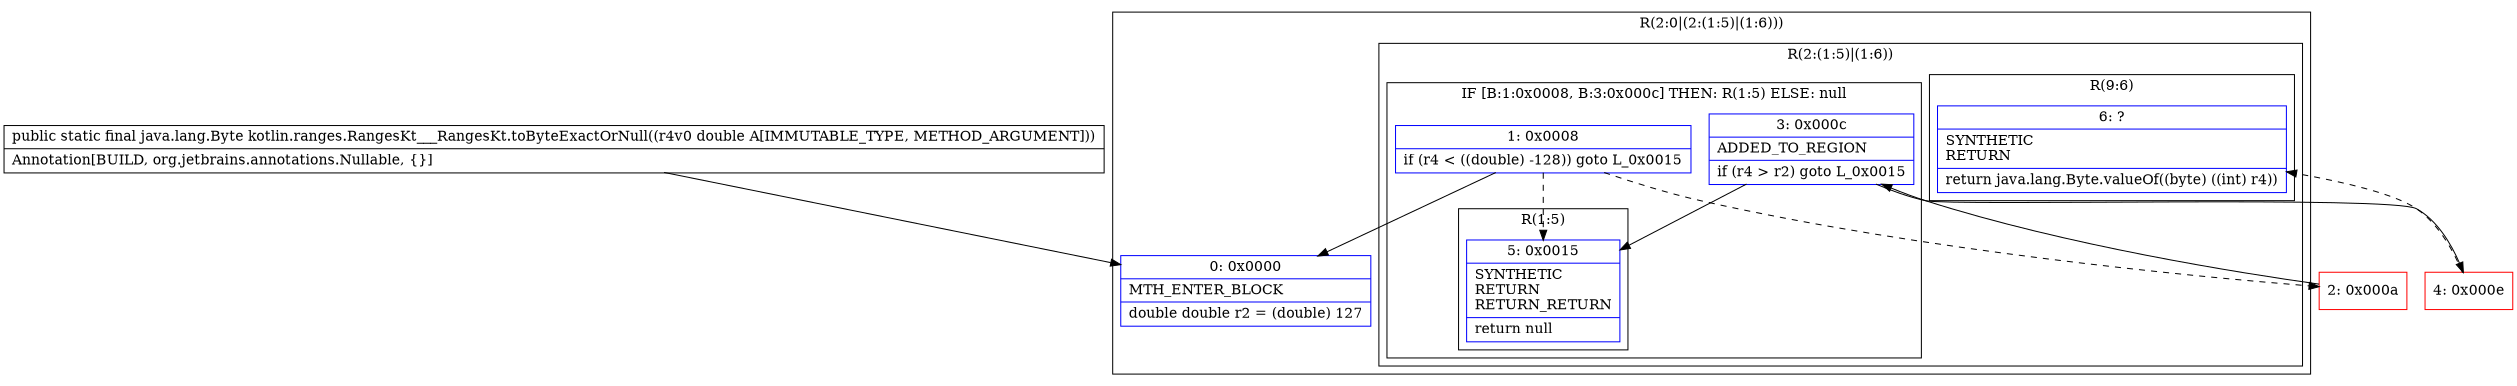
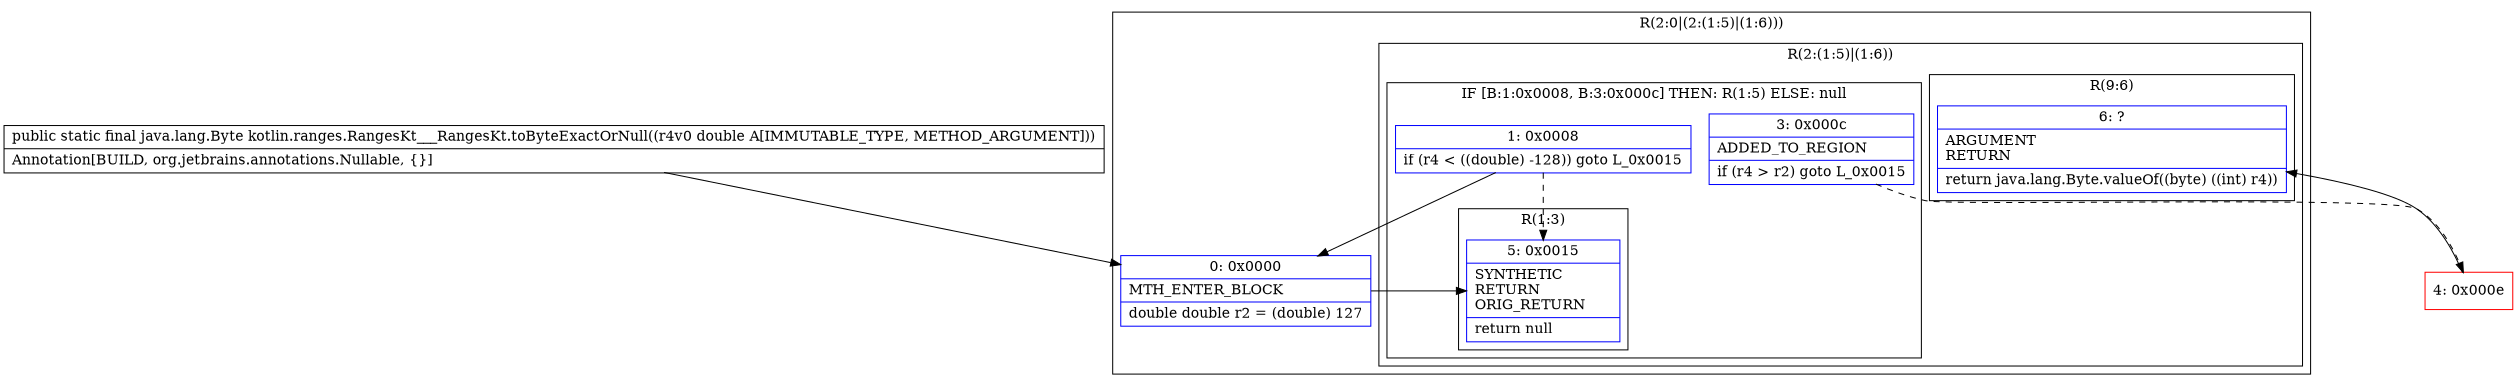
node "6: ?": text "SYNTHETIC" -> "ARGUMENT"
edge "4: 0x000e" -> "6: ?": style dashed -> solid
edge "3: 0x000c" -> "4: 0x000e": style solid -> dashed
edge "3: 0x000c" -> "5: 0x0015": now "0: 0x0000" -> "5: 0x0015"
cluster "R(1:5)": label "R(1:5)" -> "R(1:3)"
node "2: 0x000a": removed
node "5: 0x0015": text "RETURN_RETURN" -> "ORIG_RETURN"
